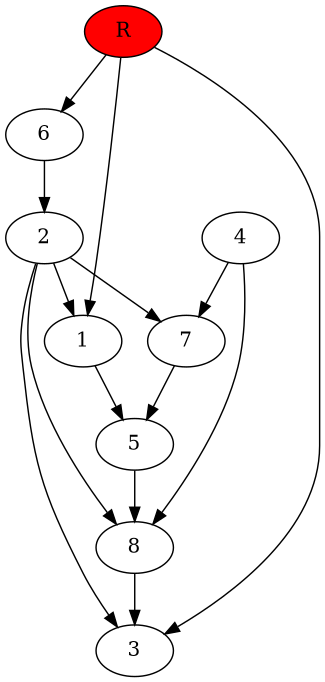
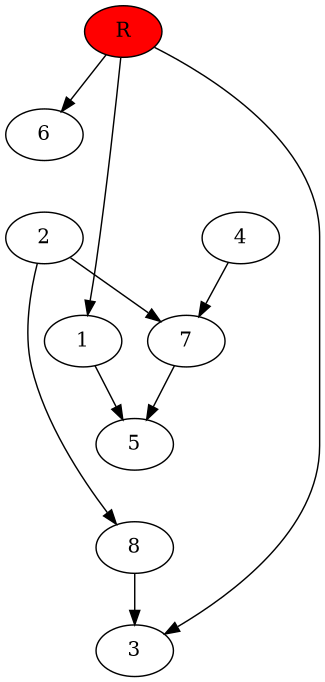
edge "6" -> "2": removed
edge "2" -> "1": removed
edge "4" -> "8": removed
edge "2" -> "3": removed
edge "5" -> "8": removed
